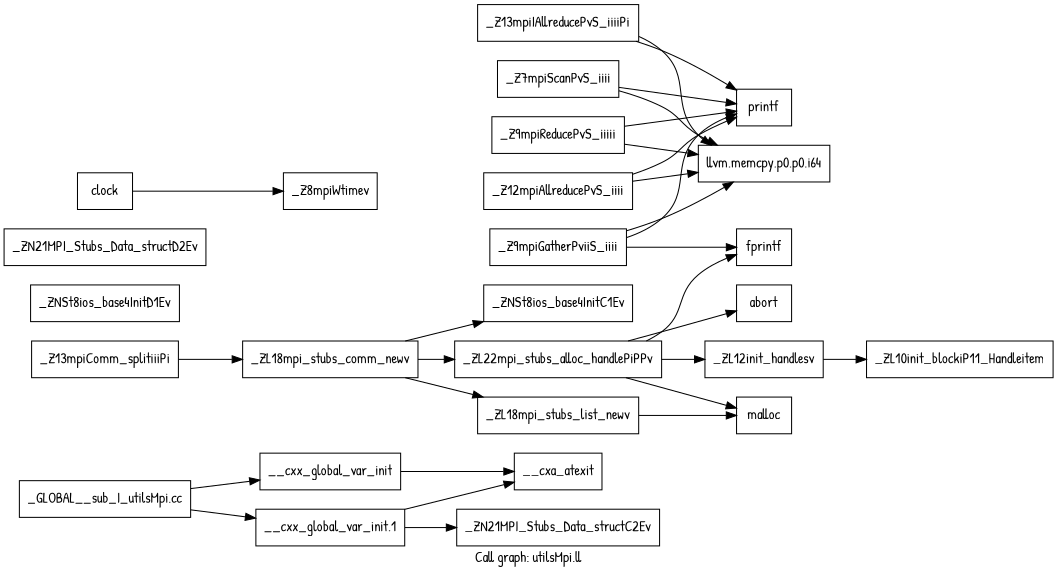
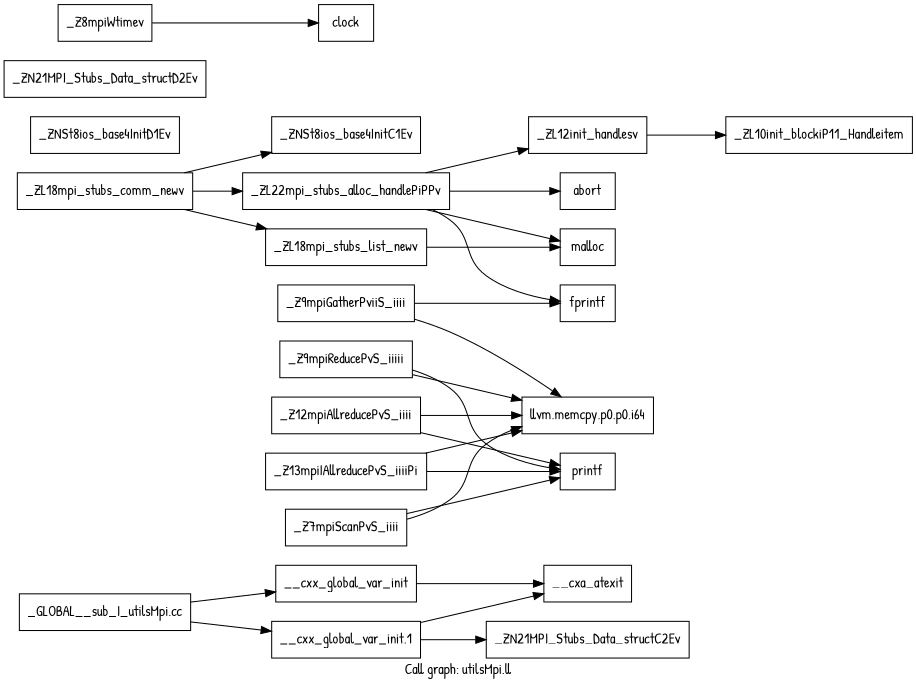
edge "_Z9mpiGatherPviiS_iiii" -> "printf": removed
edge "clock" -> "_Z8mpiWtimev": reversed
node "_Z13mpiComm_splitiiiPi": removed
